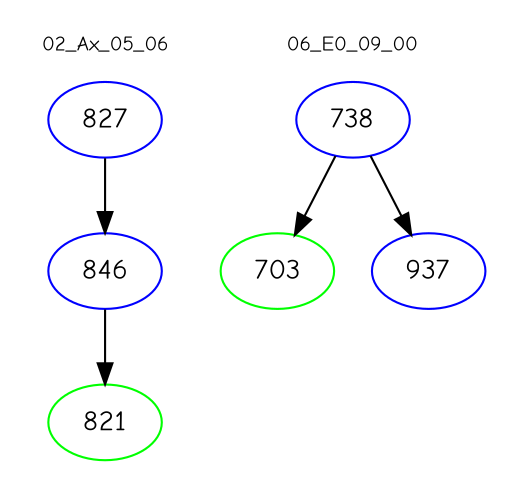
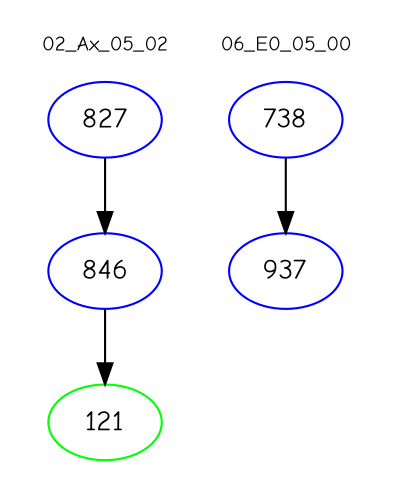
cluster "02_Ax_05_06": label "02_Ax_05_06" -> "02_Ax_05_02"
cluster "06_E0_09_00": label "06_E0_09_00" -> "06_E0_05_00"
node "703": removed
node "821": label "821" -> "121"
